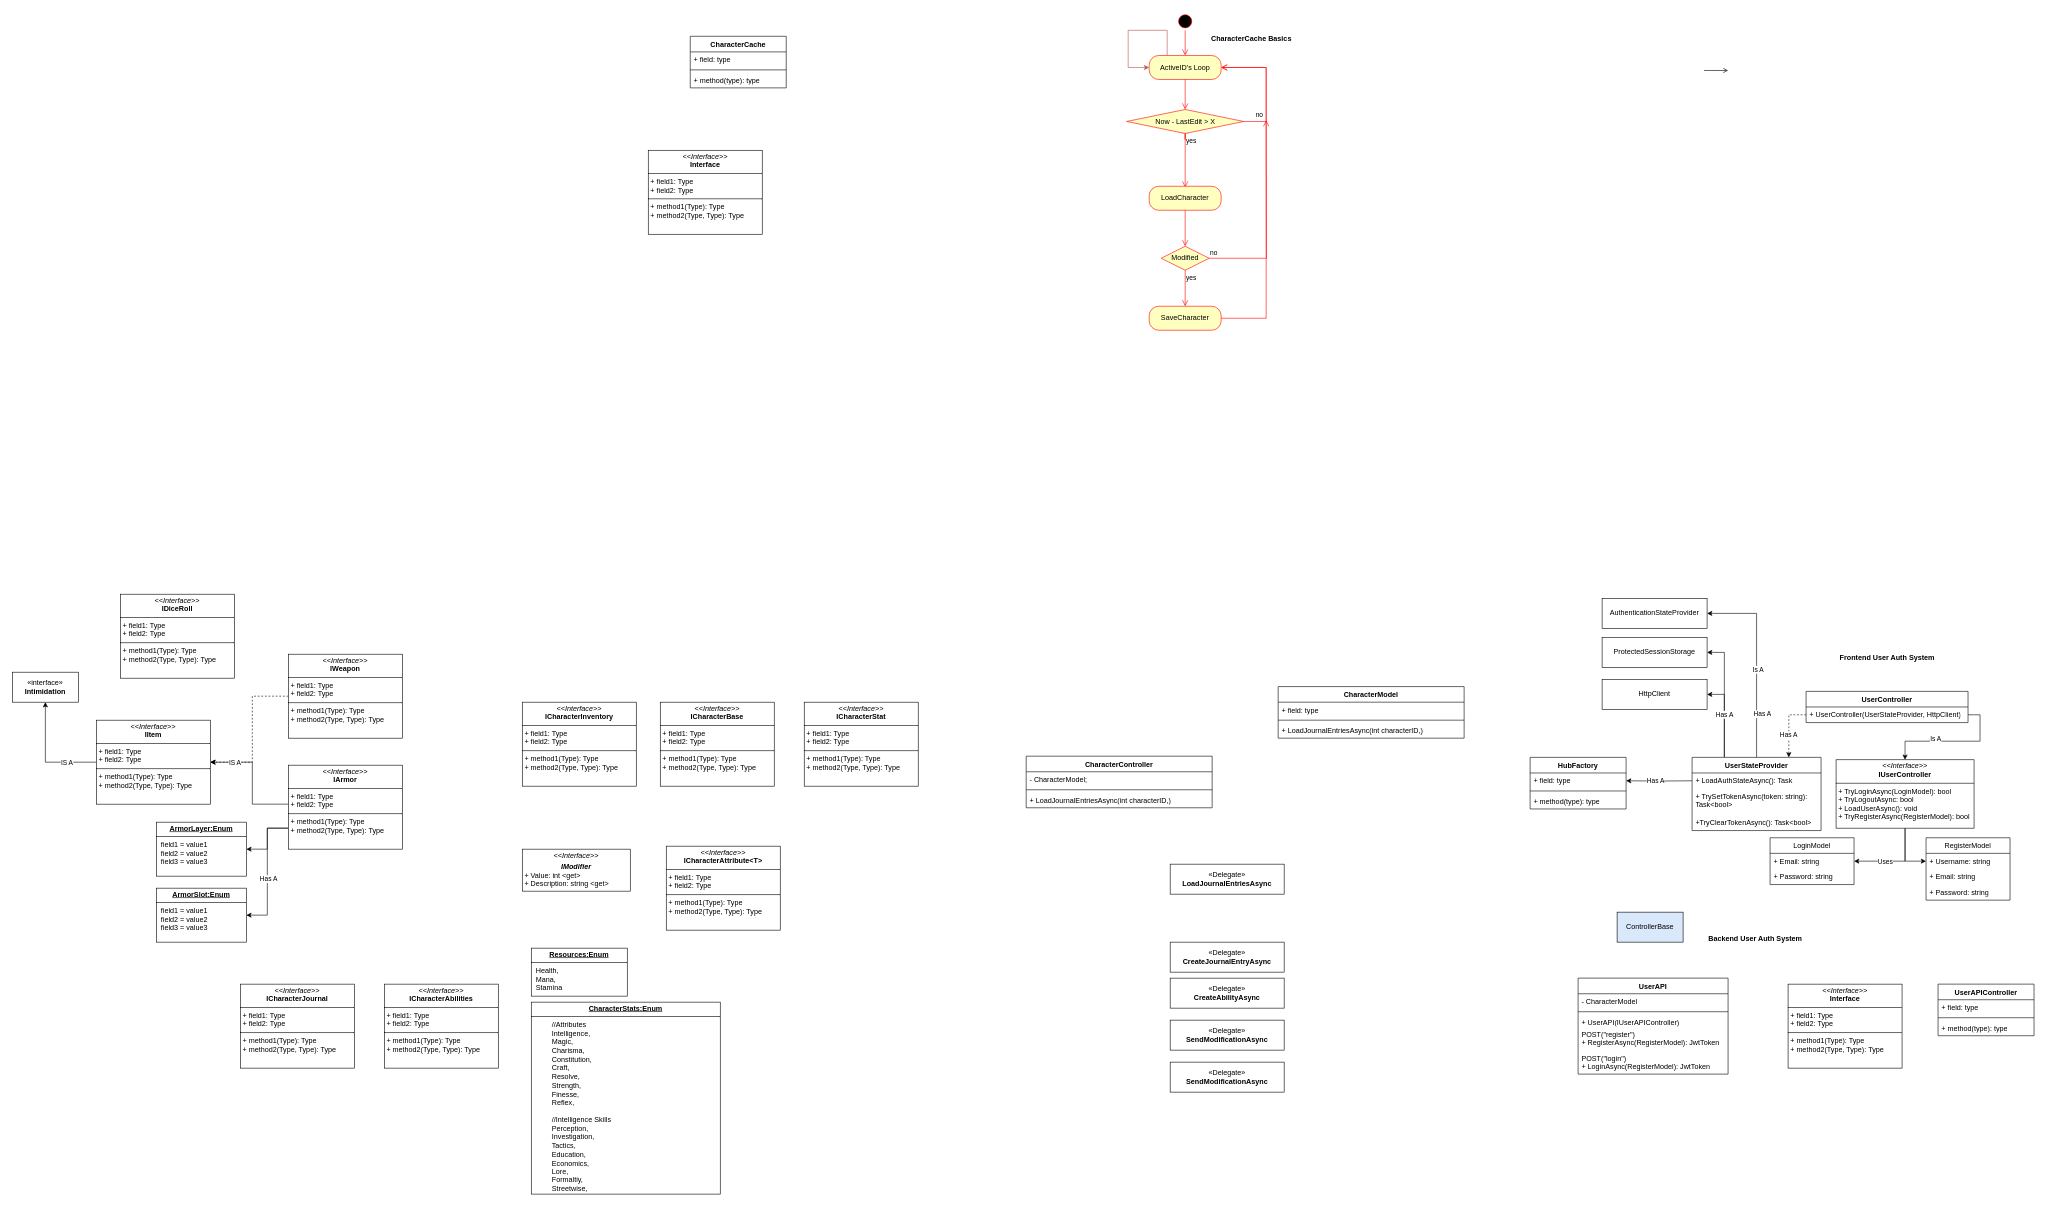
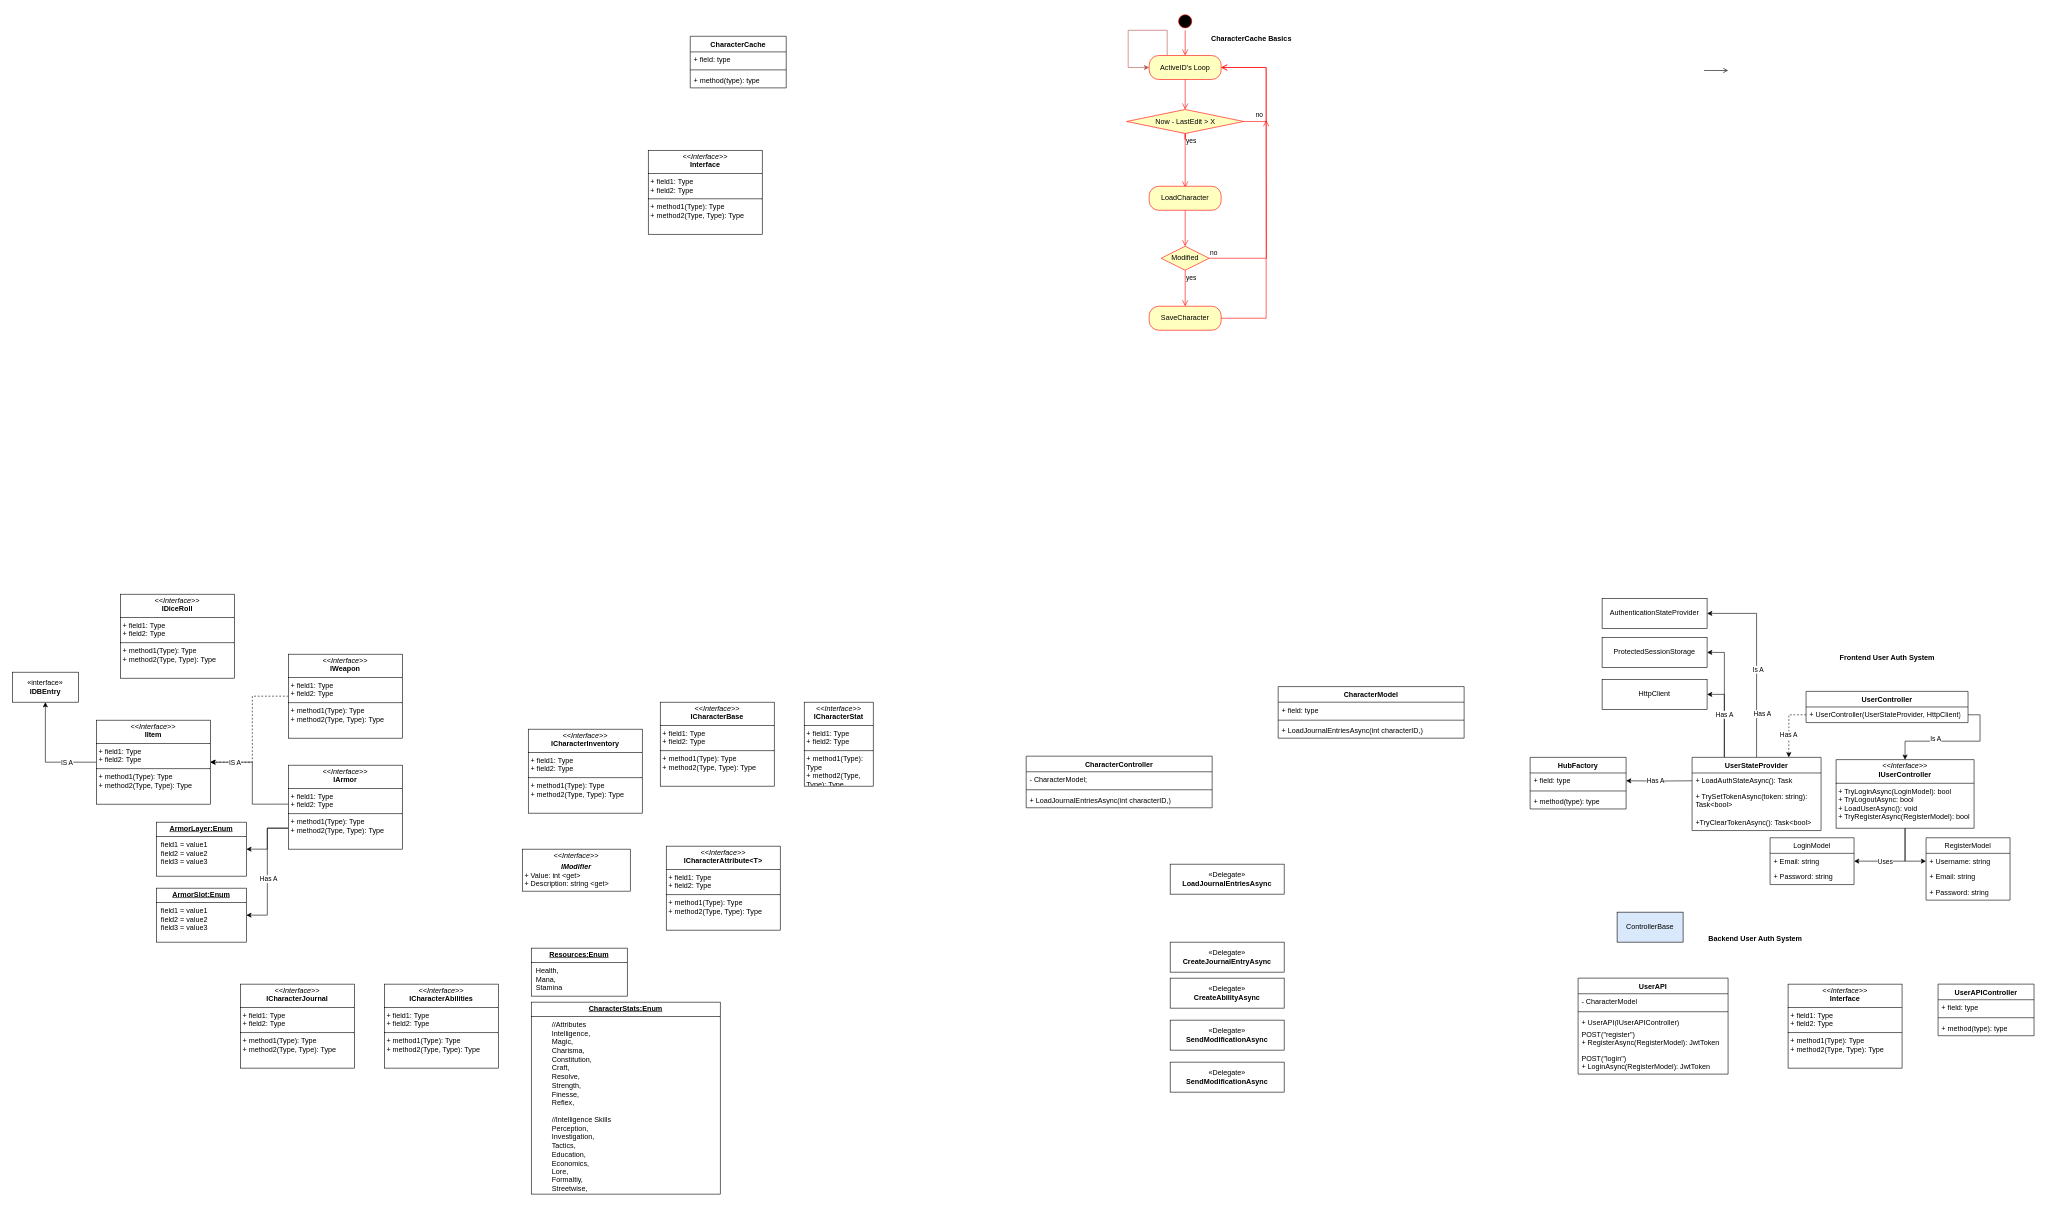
node "«interface» Intimidation": label "«interface» Intimidation" -> "«interface» IDBEntry"
node "<<Interface>> ICharacterInventory + field1: Type + field2: Type + method1(Type): Type + method2(Type, Type): Type": moved (579, 744) -> (585, 771)
node "<<Interface>> ICharacterStat + field1: Type + field2: Type + method1(Type): Type + method2(Type, Type): Type": size 114x84 -> 69x84
